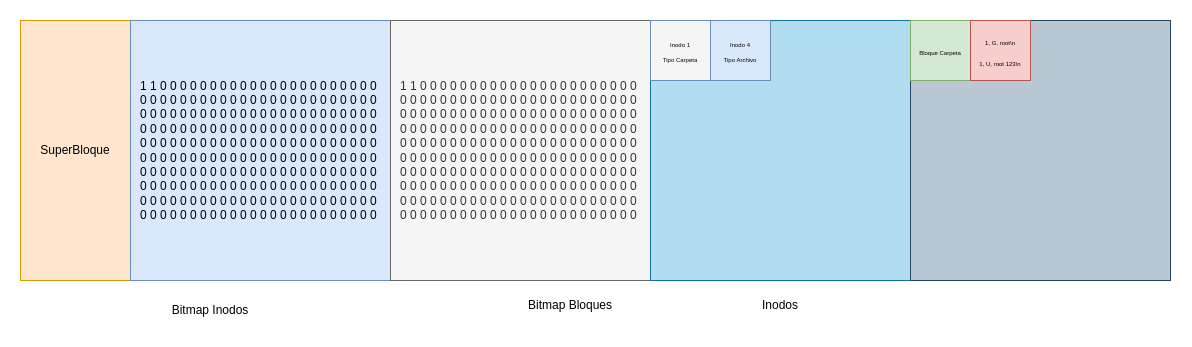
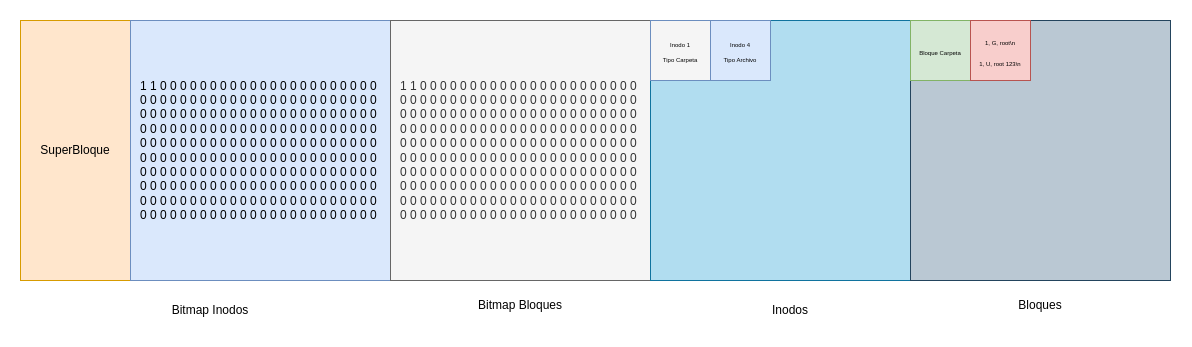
node "Bitmap Bloques": moved (571, 306) -> (521, 306)
node "Inodos": moved (781, 306) -> (791, 311)
node "Bloques": added
